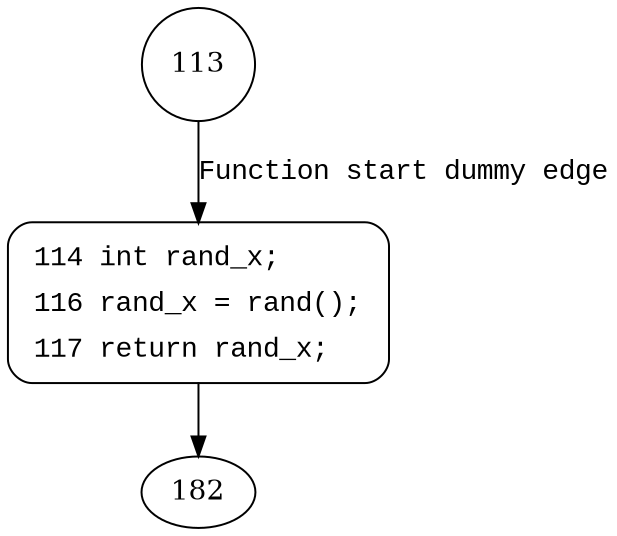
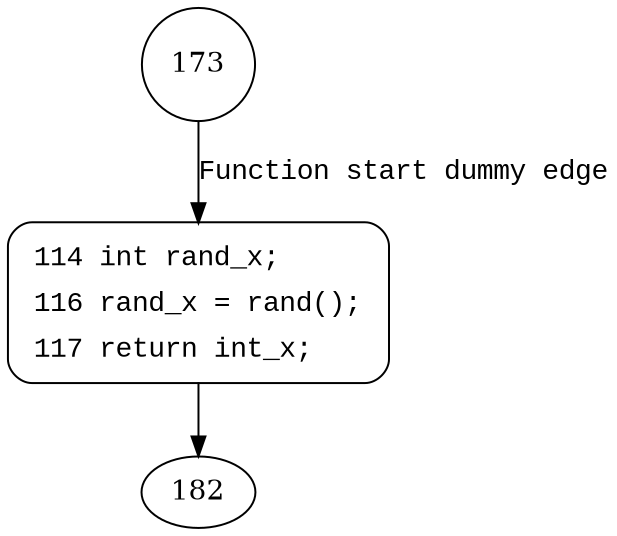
node "113": label "113" -> "173"
node "114": text "return rand_x;" -> "return int_x;"
